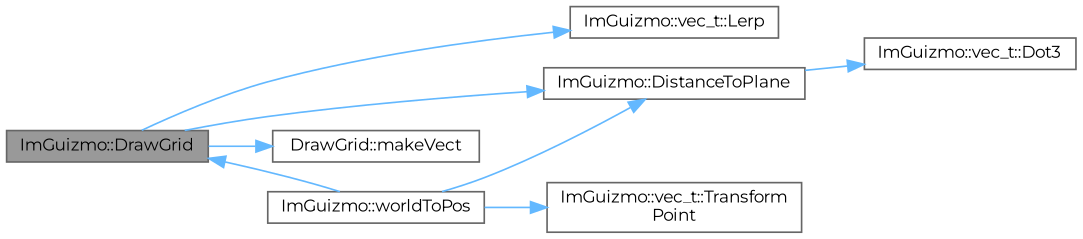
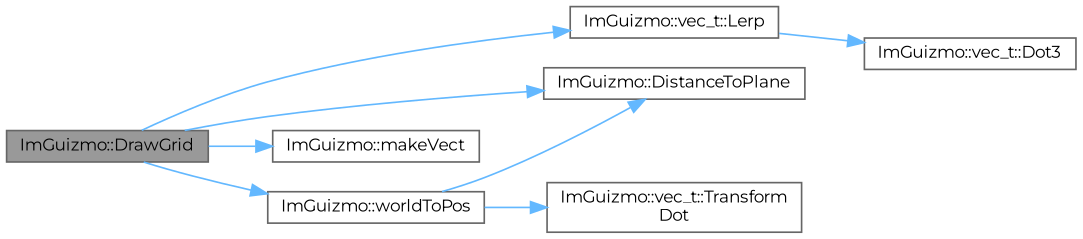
edge "ImGuizmo::DistanceToPlane" -> "ImGuizmo::vec_t::Dot3": now "ImGuizmo::vec_t::Lerp" -> "ImGuizmo::vec_t::Dot3"
node "DrawGrid::makeVect": label "DrawGrid::makeVect" -> "ImGuizmo::makeVect"
edge "ImGuizmo::worldToPos" -> "ImGuizmo::DrawGrid": reversed
node "ImGuizmo::vec_t::Transform Point": label "ImGuizmo::vec_t::Transform Point" -> "ImGuizmo::vec_t::Transform Dot"
